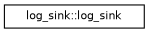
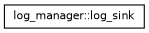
node "log_sink::log_sink": label "log_sink::log_sink" -> "log_manager::log_sink"
